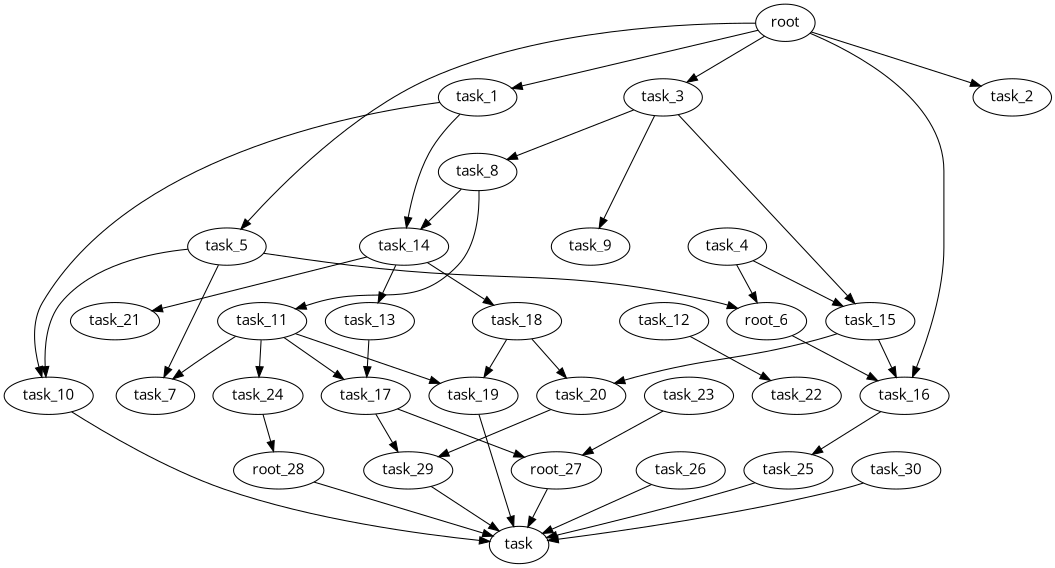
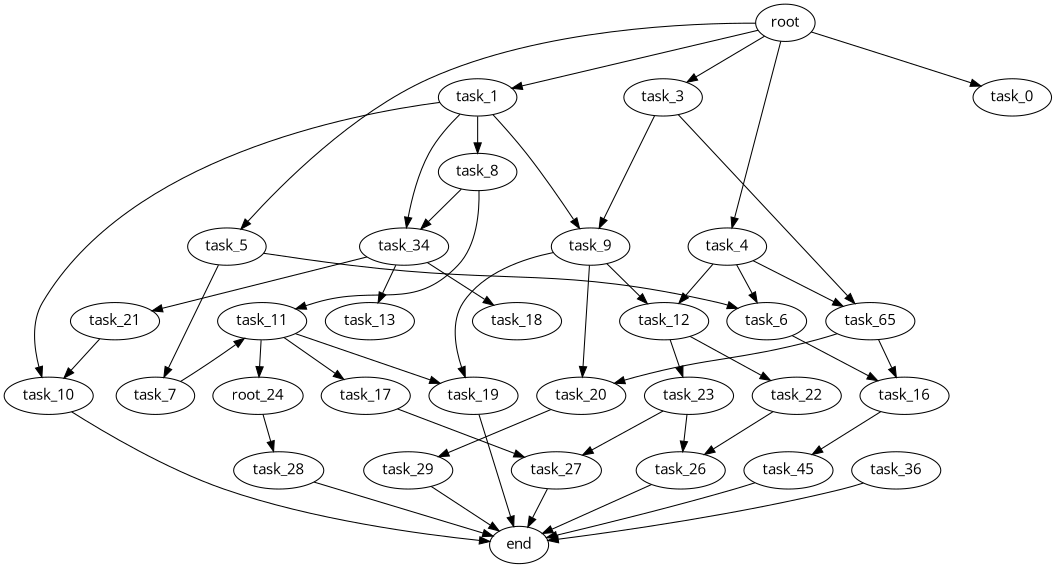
node "task_2": label "task_2" -> "task_0"
edge "task_3" -> "task_8": now "task_1" -> "task_8"
edge "task_1" -> "task_9": added
edge "root" -> "task_16": now "root" -> "task_4"
node "task_14": label "task_14" -> "task_34"
edge "task_9" -> "task_12": added
edge "task_5" -> "task_10": now "task_21" -> "task_10"
edge "task_4" -> "task_12": added
node "root_6": label "root_6" -> "task_6"
node "task_15": label "task_15" -> "task_65"
edge "task_13" -> "task_17": removed
edge "task_12" -> "task_23": added
edge "task_11" -> "task_7": reversed
edge "task_18" -> "task_19": now "task_9" -> "task_19"
edge "task_18" -> "task_20": now "task_9" -> "task_20"
node "task_24": label "task_24" -> "root_24"
edge "task_17" -> "task_29": removed
edge "task_23" -> "task_26": added
edge "task_22" -> "task_26": added
node "root_28": label "root_28" -> "task_28"
node "root_27": label "root_27" -> "task_27"
node "task_25": label "task_25" -> "task_45"
node "task_30": label "task_30" -> "task_36"
node "task": label "task" -> "end"
